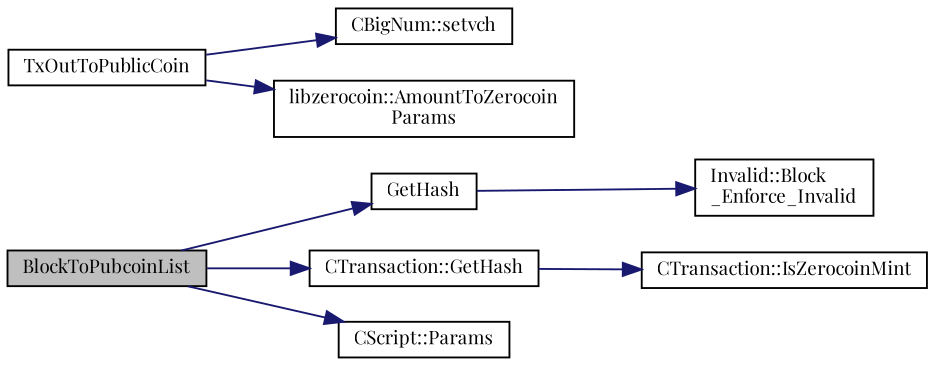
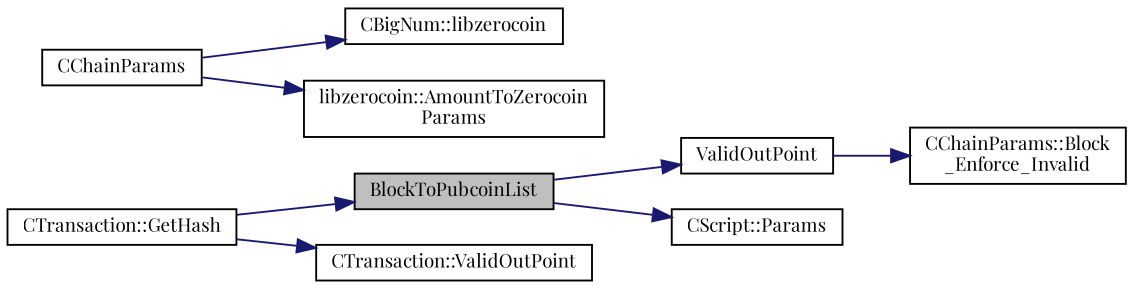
node "CBigNum::setvch": label "CBigNum::setvch" -> "CBigNum::libzerocoin"
node "TxOutToPublicCoin": label "TxOutToPublicCoin" -> "CChainParams"
node "Invalid::Block _Enforce_Invalid": label "Invalid::Block _Enforce_Invalid" -> "CChainParams::Block _Enforce_Invalid"
node "GetHash": label "GetHash" -> "ValidOutPoint"
edge "BlockToPubcoinList" -> "CTransaction::GetHash": reversed
node "CTransaction::IsZerocoinMint": label "CTransaction::IsZerocoinMint" -> "CTransaction::ValidOutPoint"
